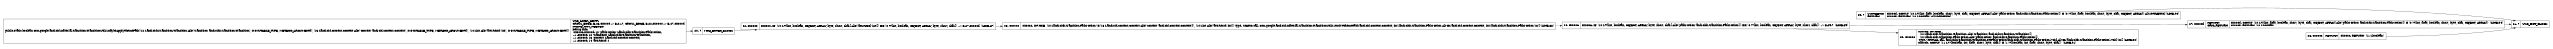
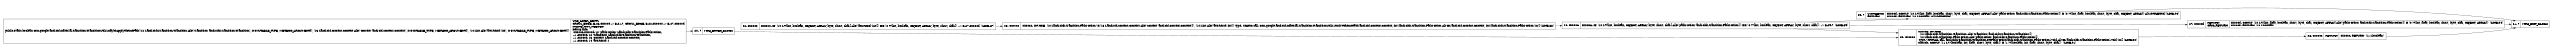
edge "24: 0x0006" -> "29: ?": added
node "21: ?": text "USE_EXIT_BLOCK" -> "MTH_EXIT_BLOCK"
edge "20: ?" -> "22: 0x0000": now "20: ?" -> "25: 0x0008"
edge "25: 0x0008" -> "26: 0x000c": added
